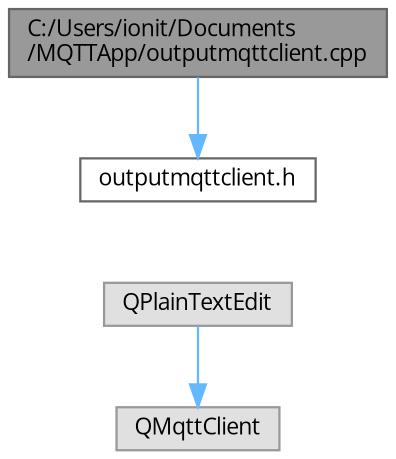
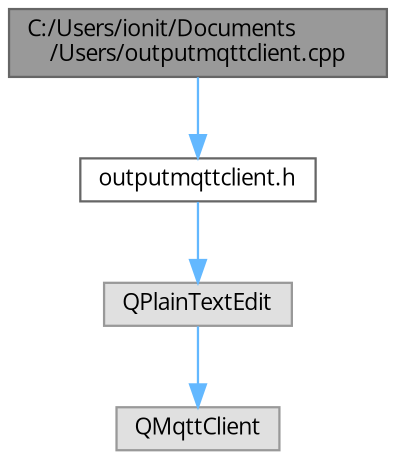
node "C:/Users/ionit/Documents /MQTTApp/outputmqttclient.cpp": label "C:/Users/ionit/Documents /MQTTApp/outputmqttclient.cpp" -> "C:/Users/ionit/Documents /Users/outputmqttclient.cpp"
edge "outputmqttclient.h" -> "QPlainTextEdit": added
